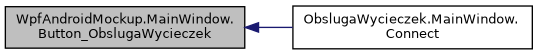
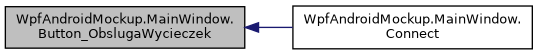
node "ObslugaWycieczek.MainWindow. Connect": label "ObslugaWycieczek.MainWindow. Connect" -> "WpfAndroidMockup.MainWindow. Connect"
